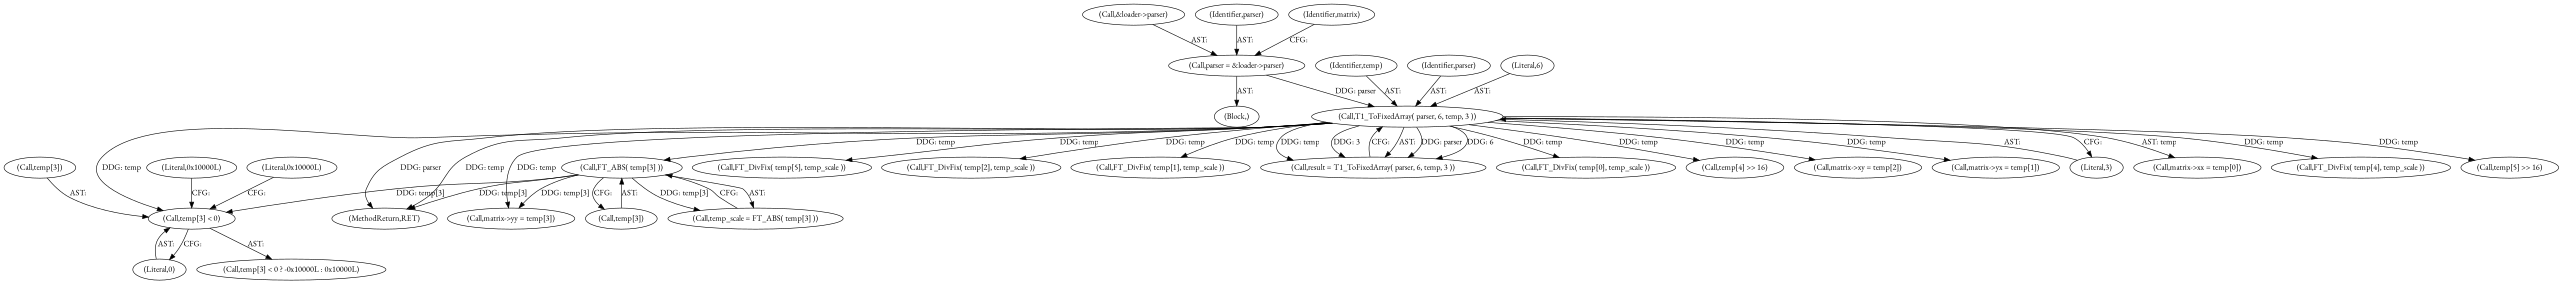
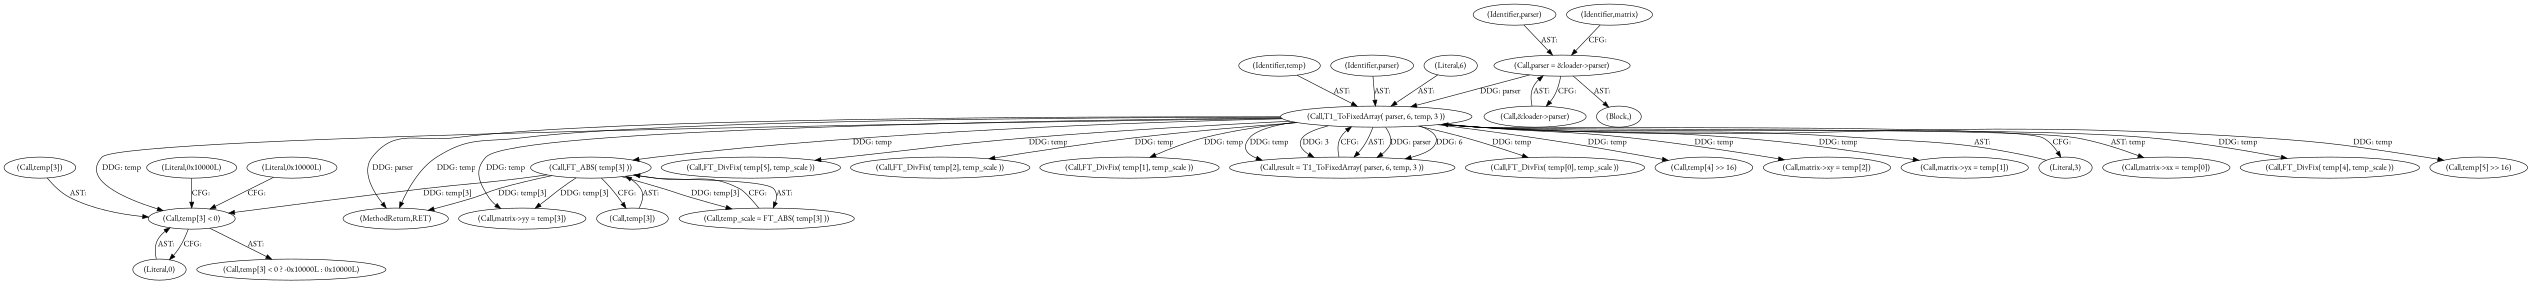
edge "(Call,parser = &loader->parser)" -> "(Call,&loader->parser)": added, label "CFG:"
